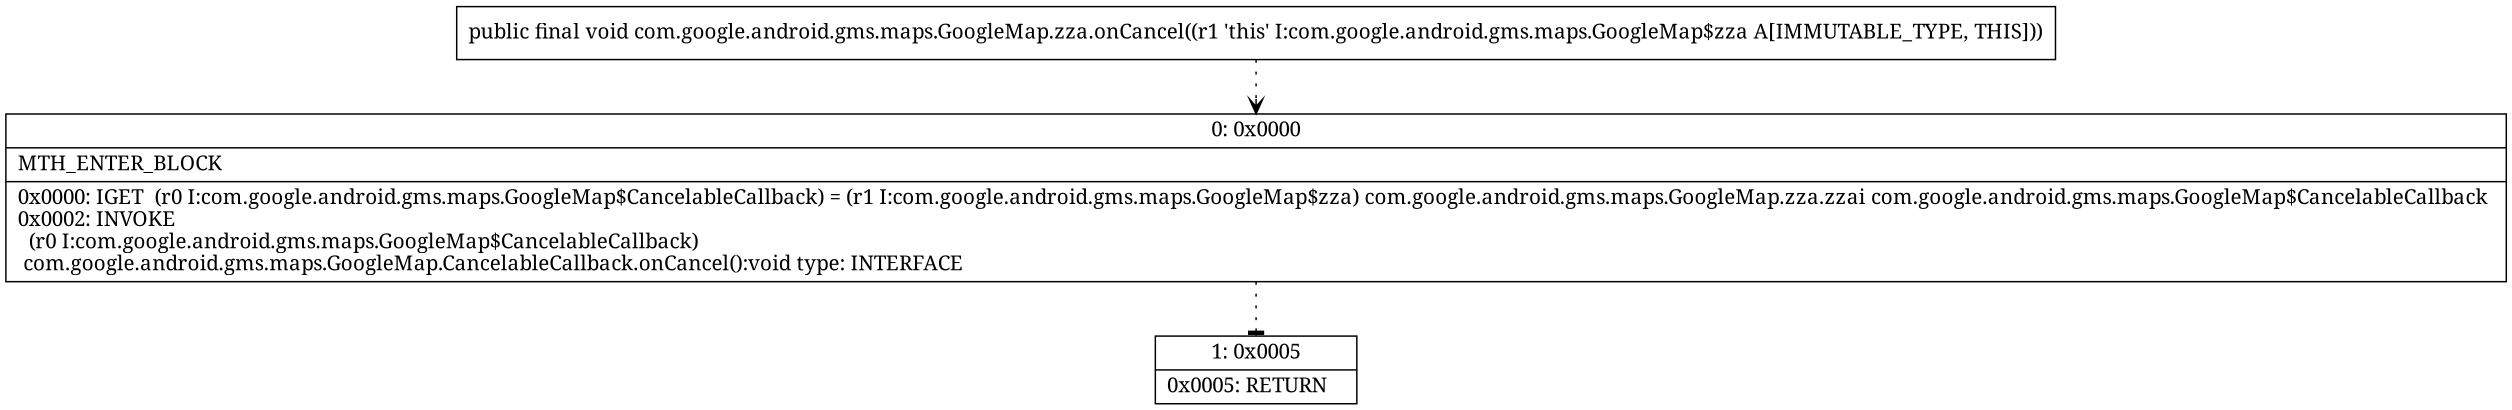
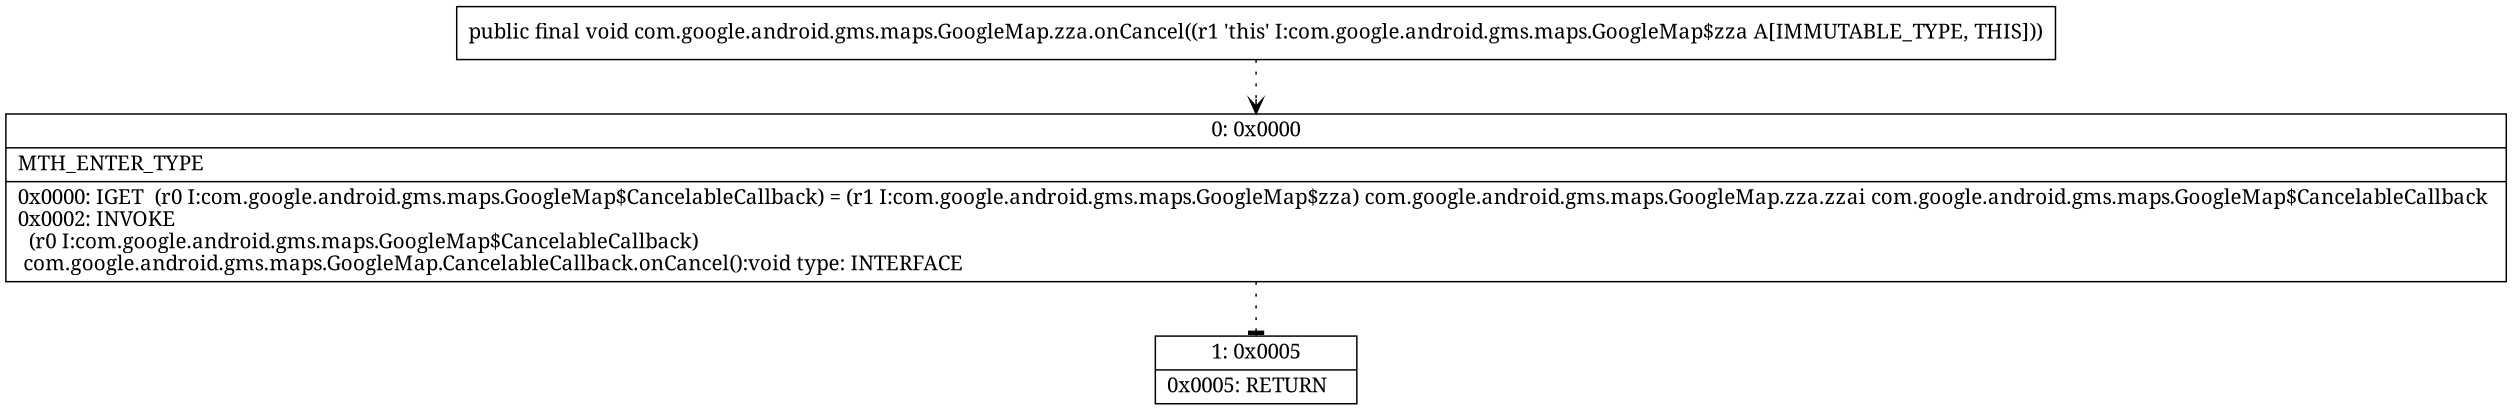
node "0: 0x0000": text "MTH_ENTER_BLOCK" -> "MTH_ENTER_TYPE"
